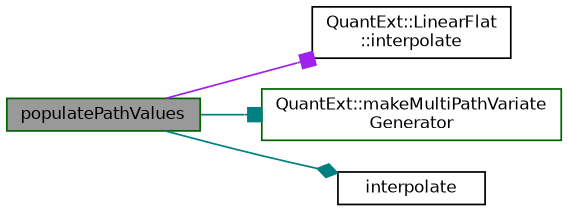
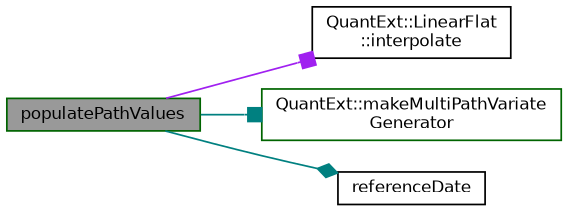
node "interpolate": label "interpolate" -> "referenceDate"
